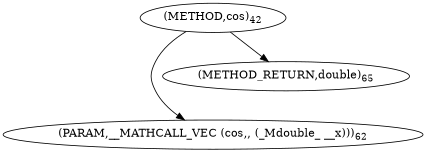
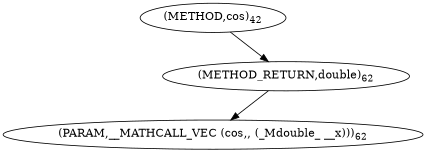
edge "(METHOD,cos)" -> "(PARAM,__MATHCALL_VEC (cos,, (_Mdouble_ __x)))": now "(METHOD_RETURN,double)" -> "(PARAM,__MATHCALL_VEC (cos,, (_Mdouble_ __x)))"
node "(METHOD_RETURN,double)": text "65" -> "62"
